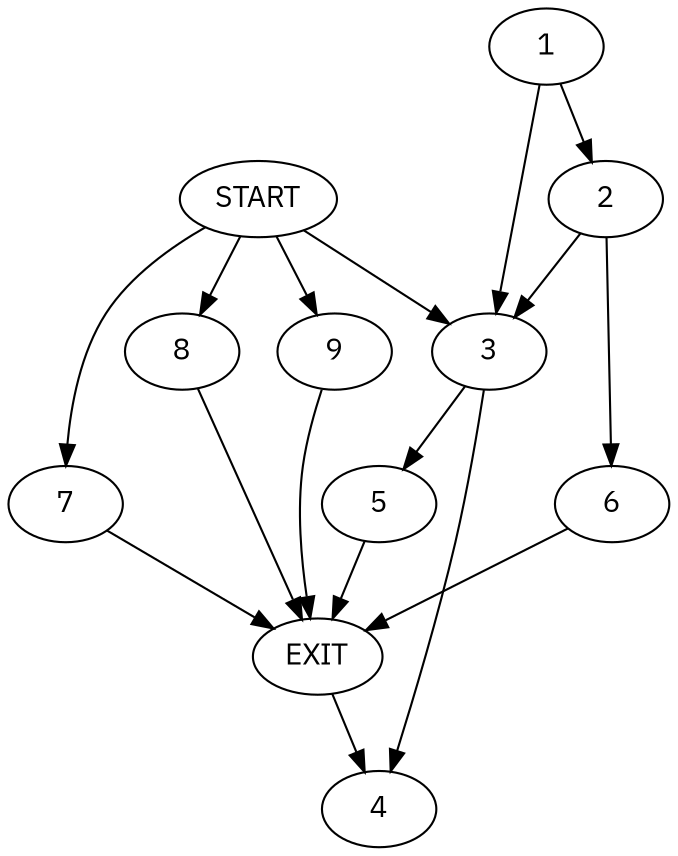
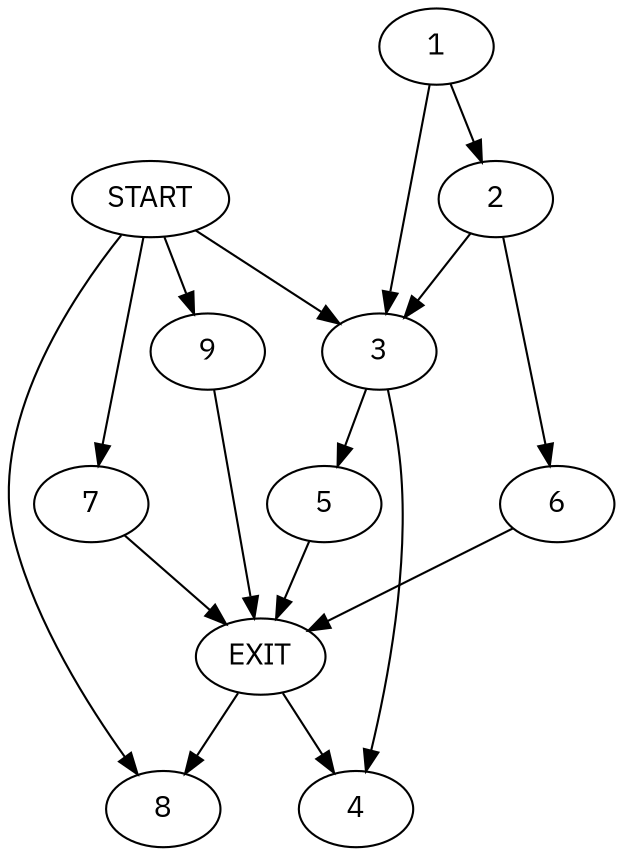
edge "8" -> "EXIT": reversed
